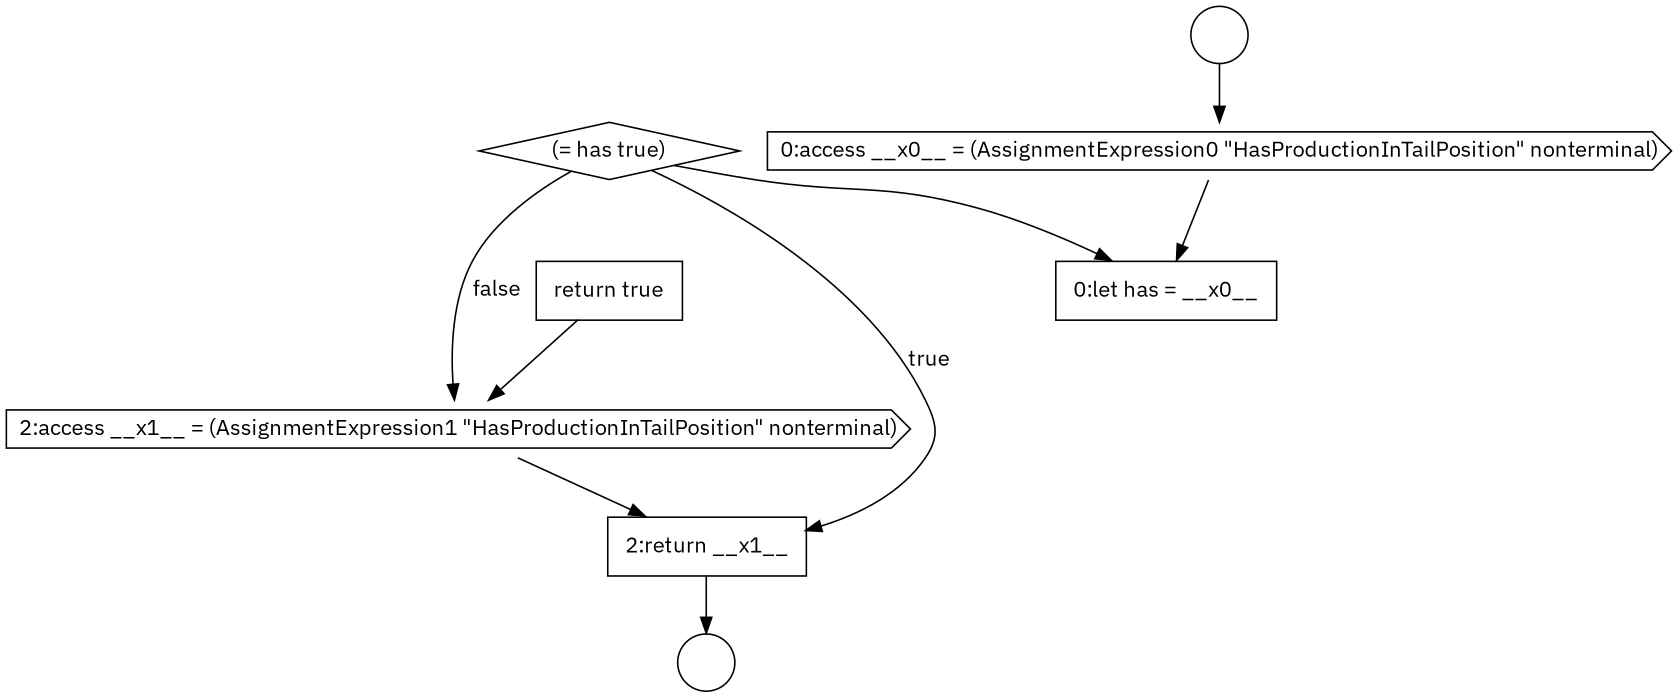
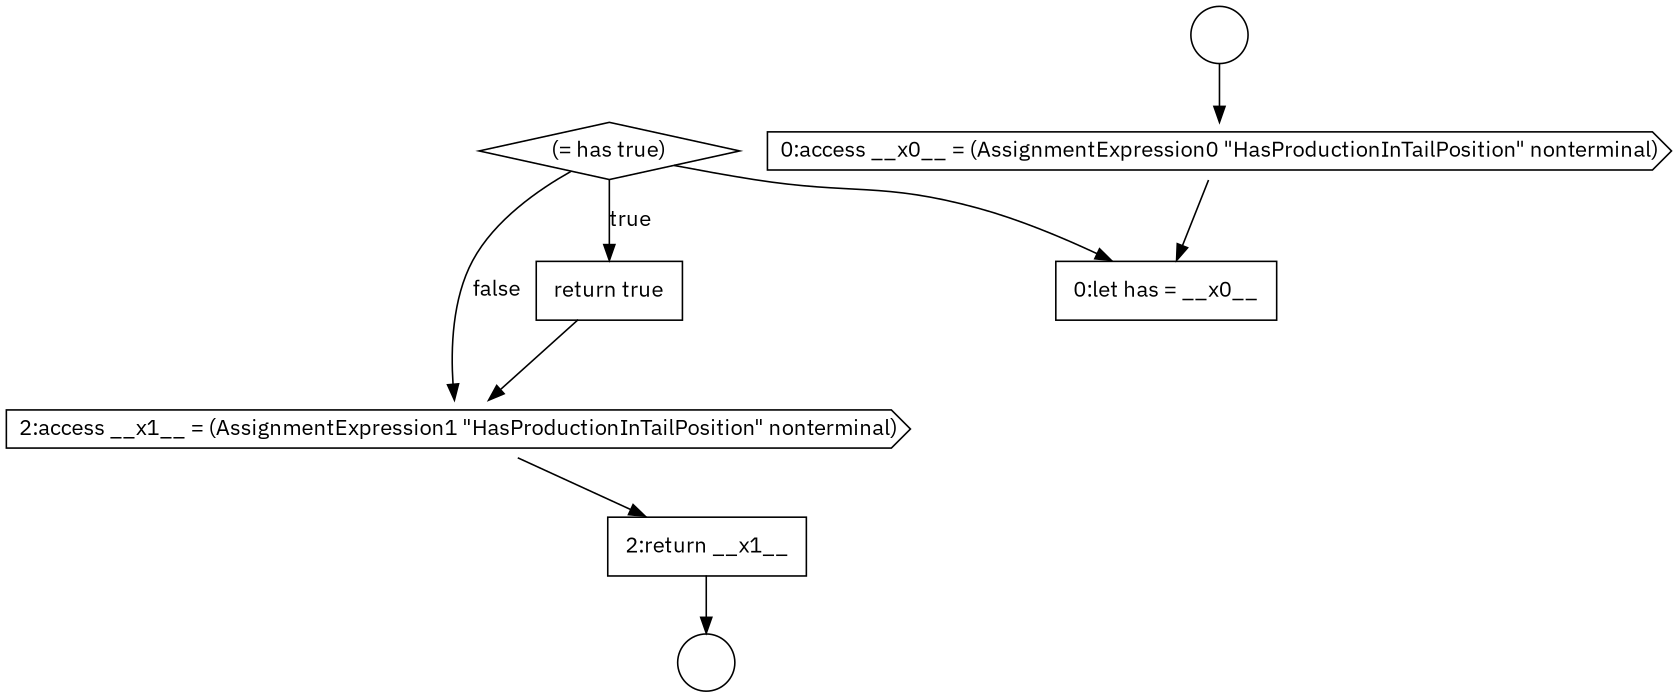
edge "(= has true)" -> "2:return __x1__": now "(= has true)" -> "return true"
